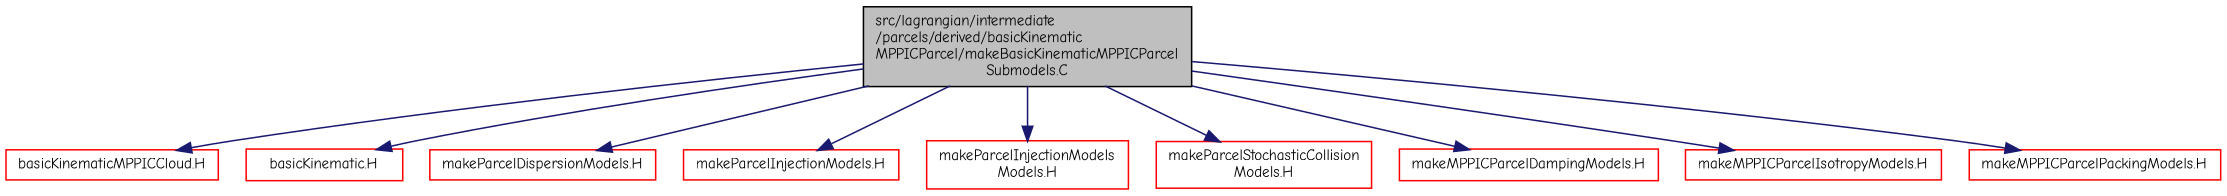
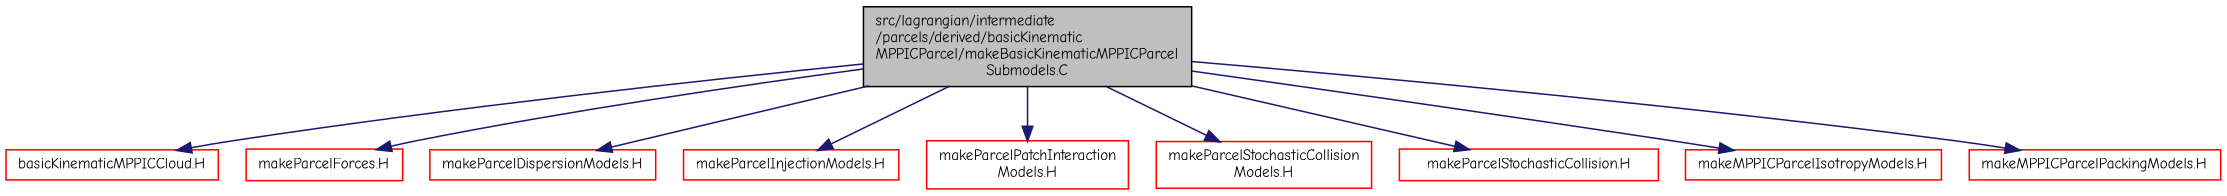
node "basicKinematic.H": label "basicKinematic.H" -> "makeParcelForces.H"
node "makeParcelInjectionModels Models.H": label "makeParcelInjectionModels Models.H" -> "makeParcelPatchInteraction Models.H"
node "makeMPPICParcelDampingModels.H": label "makeMPPICParcelDampingModels.H" -> "makeParcelStochasticCollision.H"
